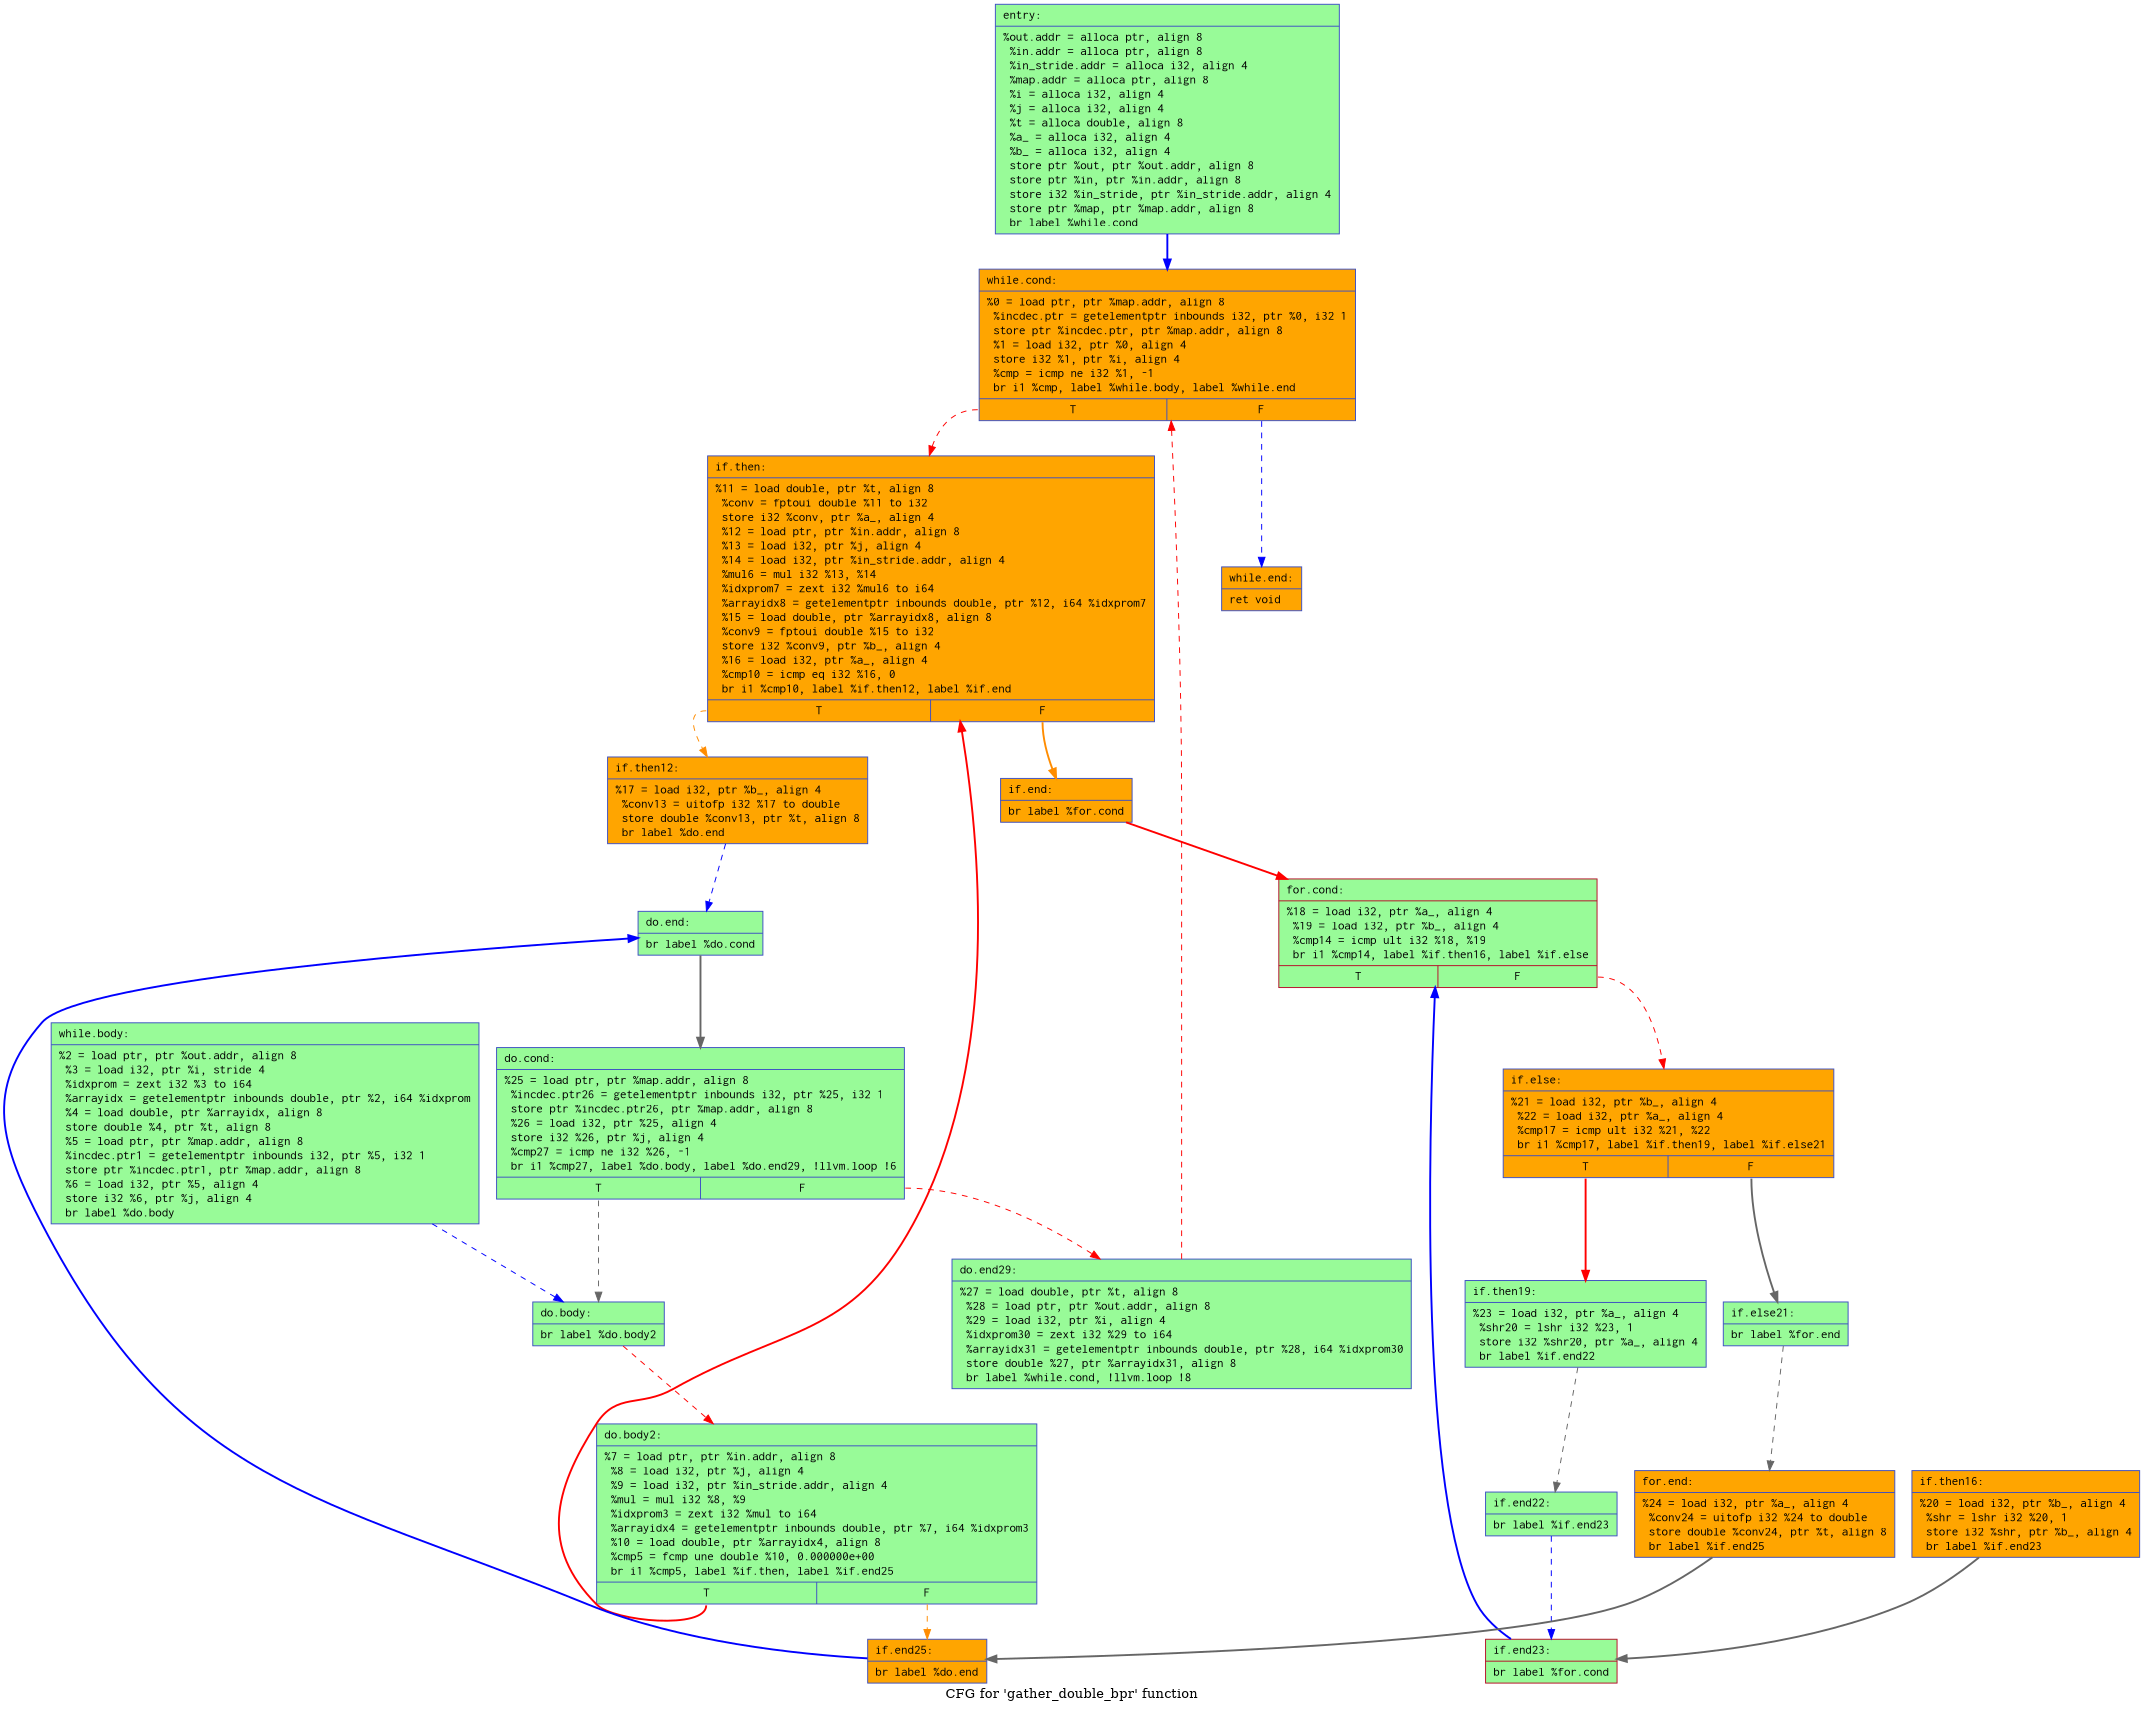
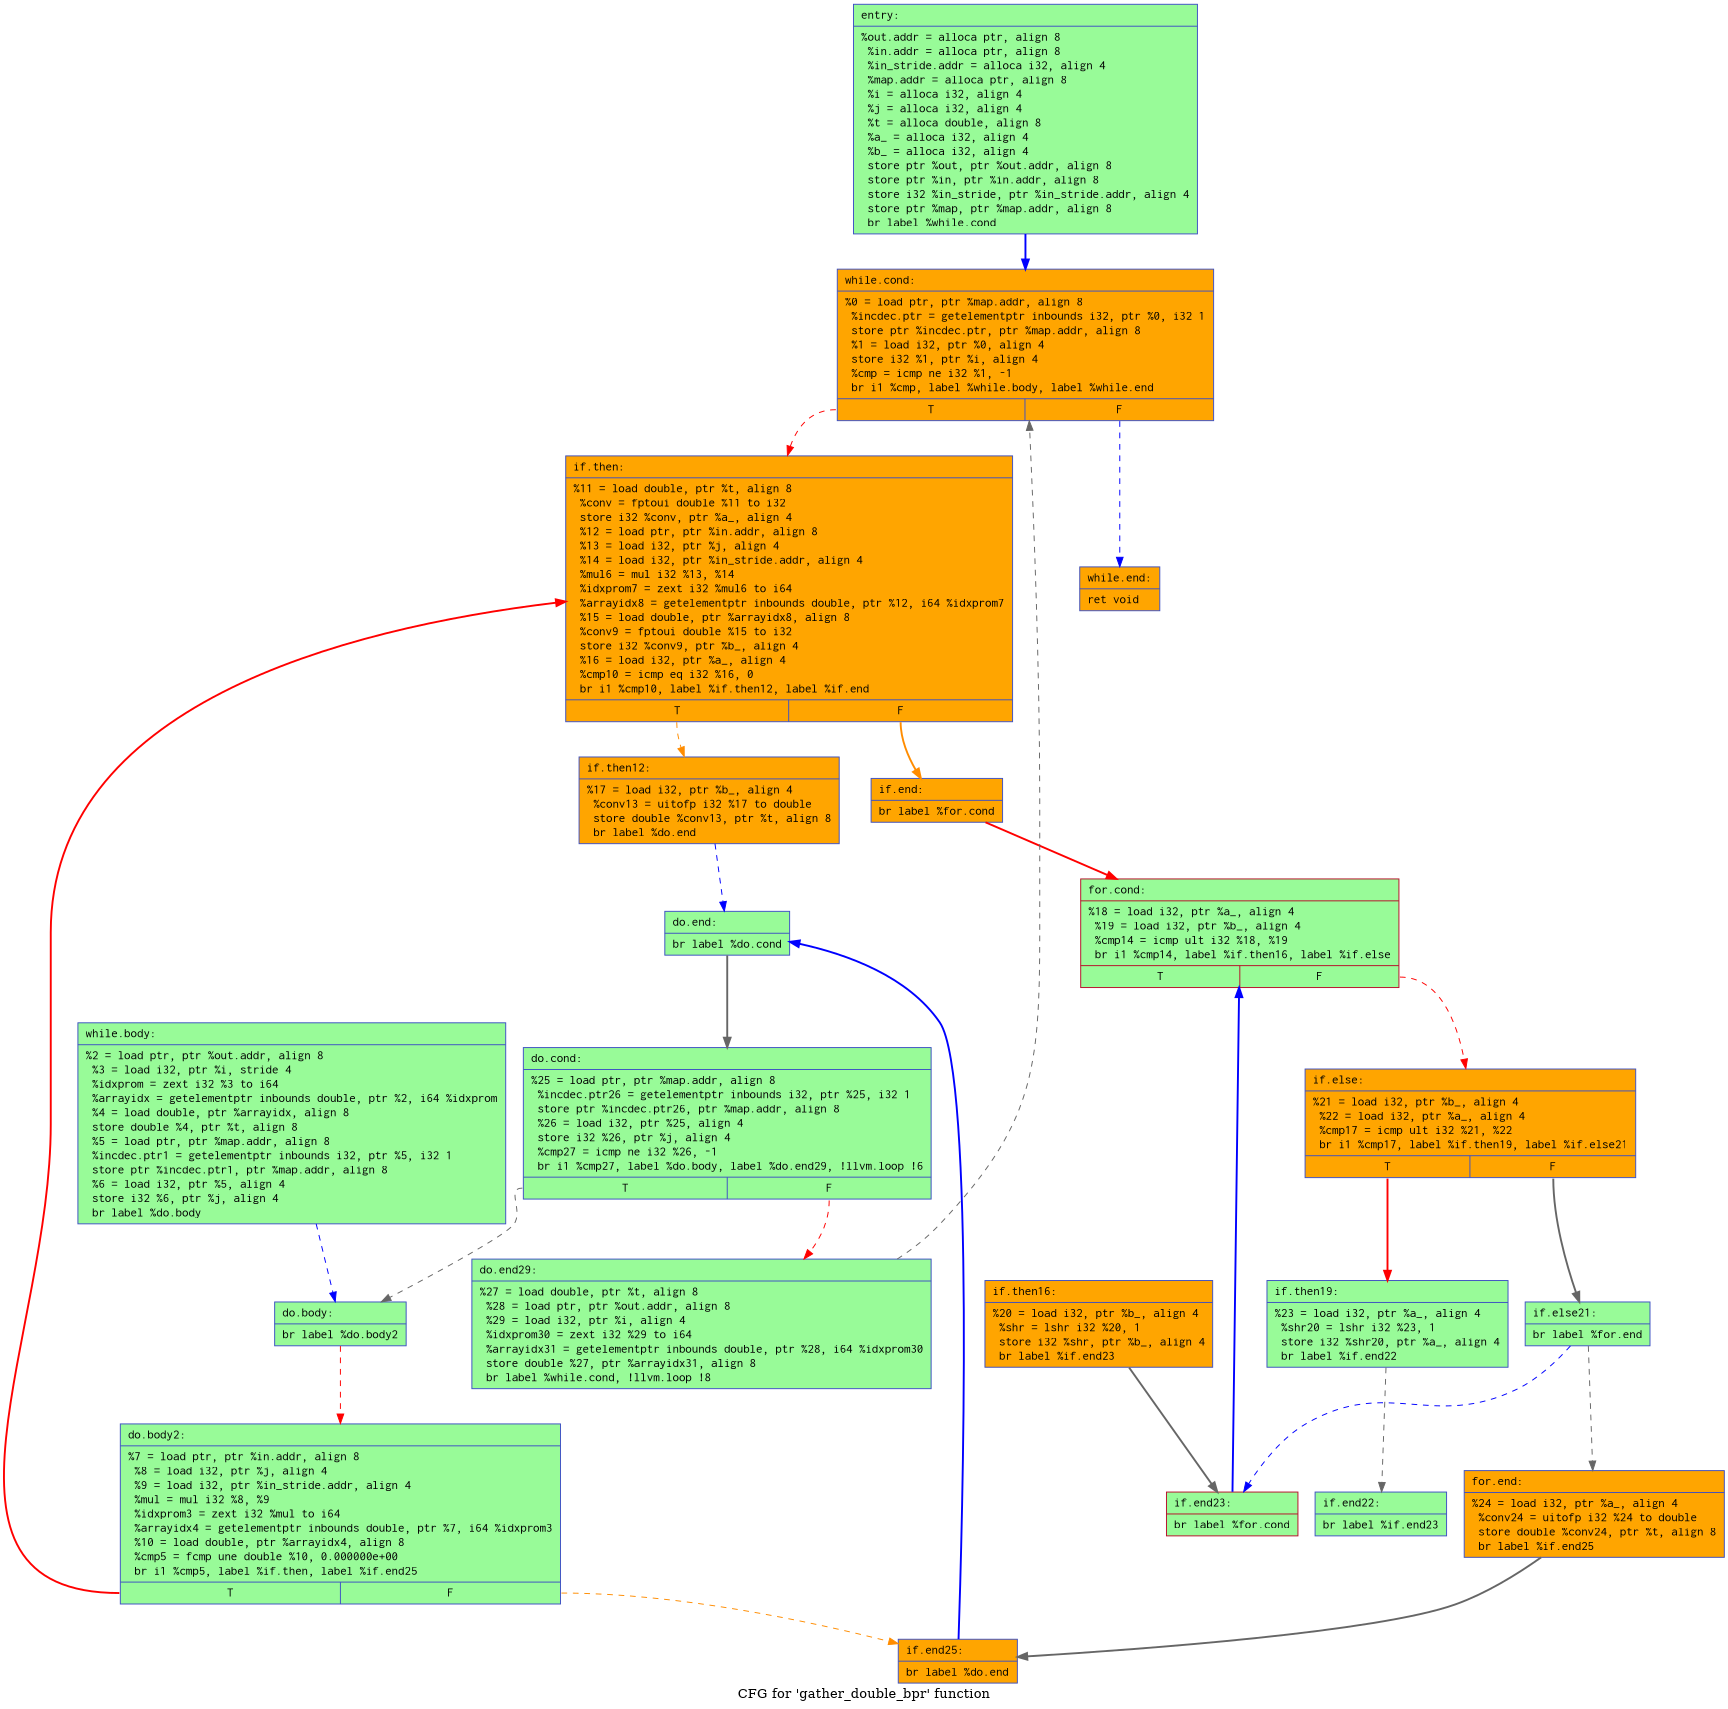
edge "do.end29:" -> "while.cond:": color red -> gray40
edge "if.end22:" -> "if.end23:": now "if.else21:" -> "if.end23:"
